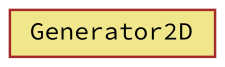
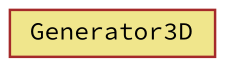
node "Generator2D": label "Generator2D" -> "Generator3D"
